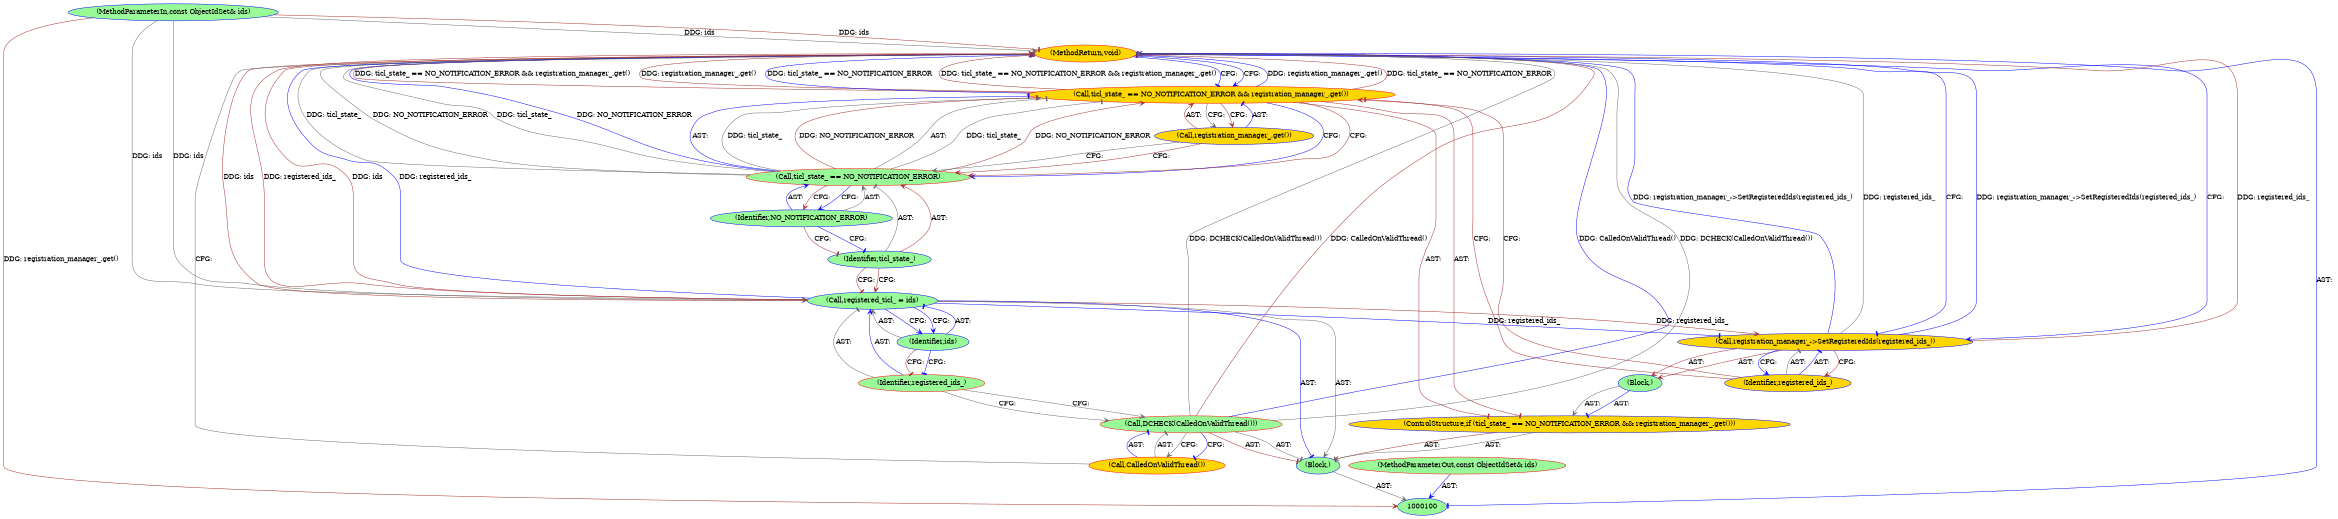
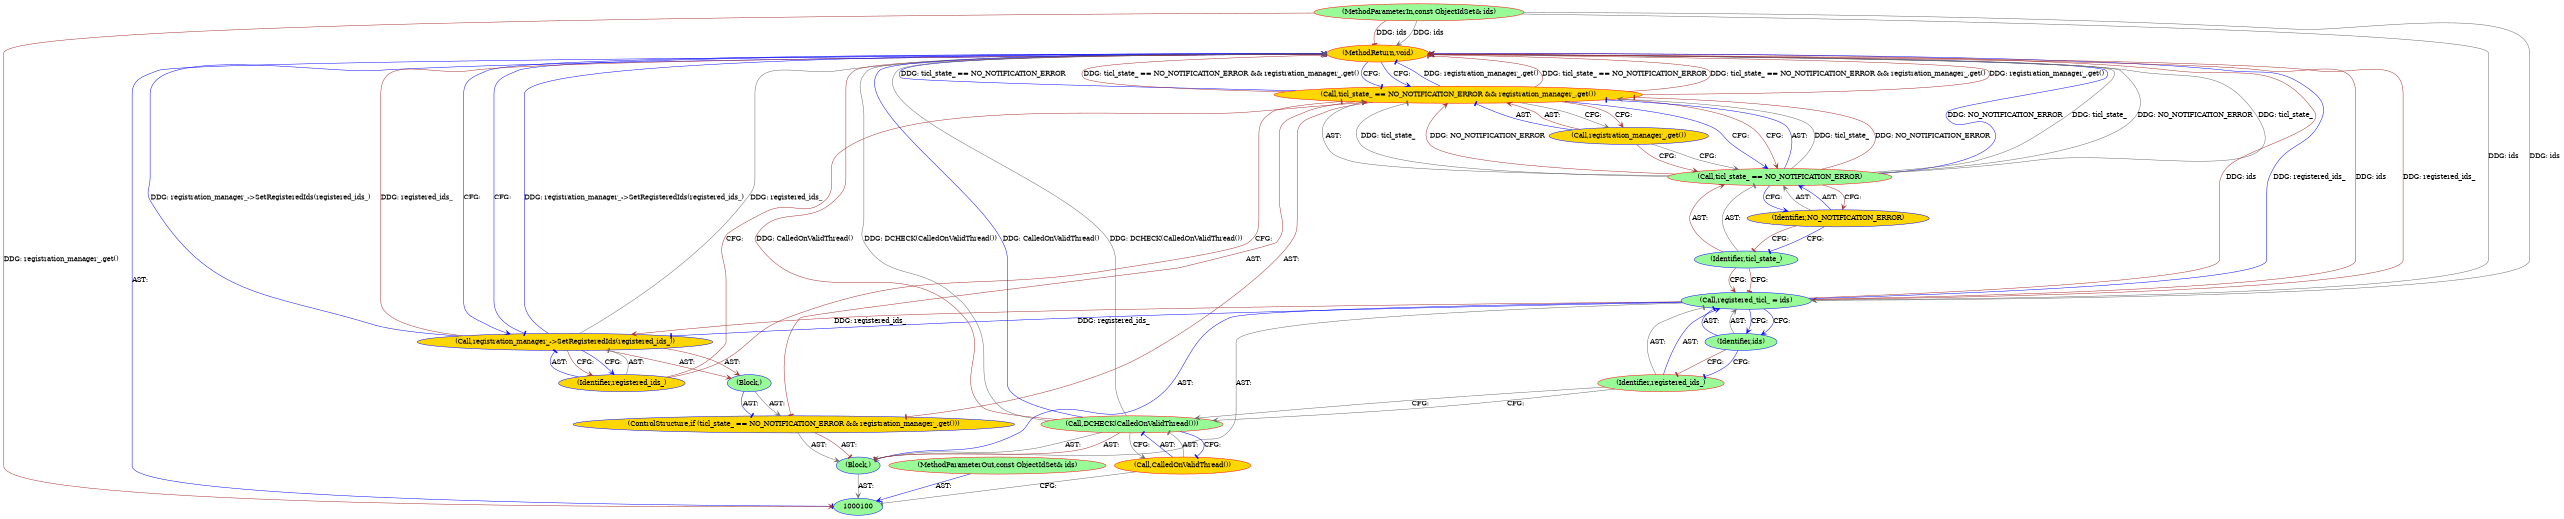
node "(MethodParameterIn,const ObjectIdSet& ids)": color blue -> red
node "(Identifier,NO_NOTIFICATION_ERROR)": fillcolor palegreen -> gold
edge "(Call,CalledOnValidThread())" -> "(MethodReturn,void)": now "(Call,CalledOnValidThread())" -> "1000100"
